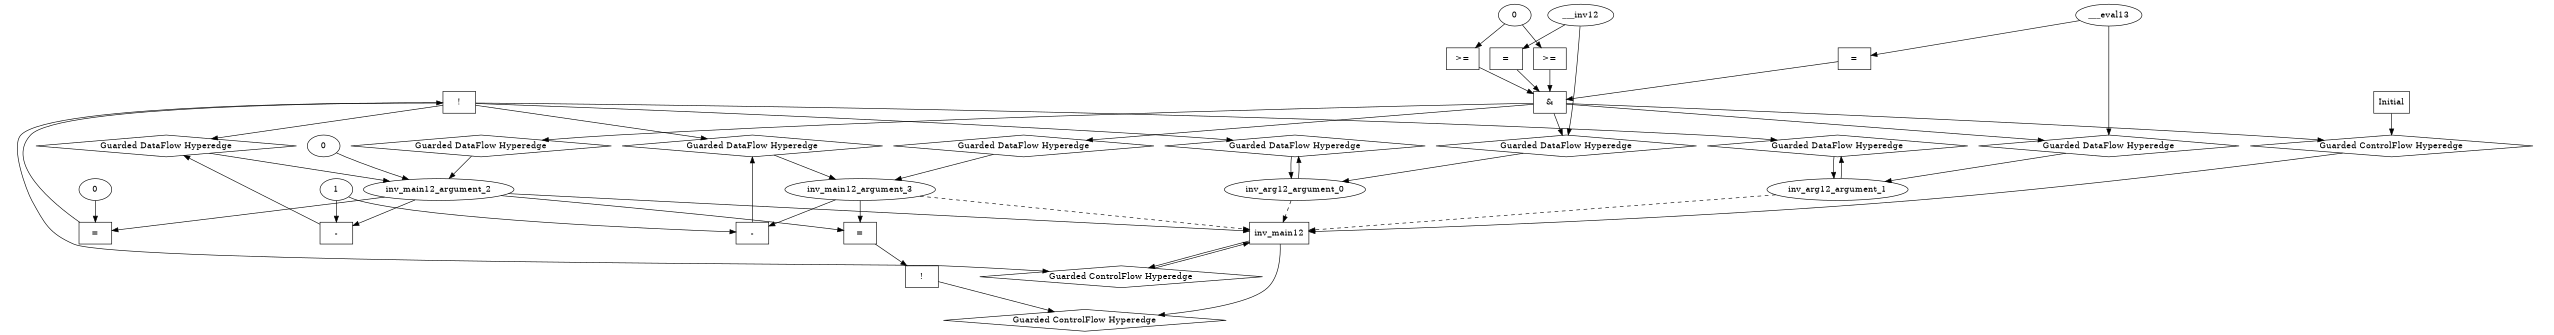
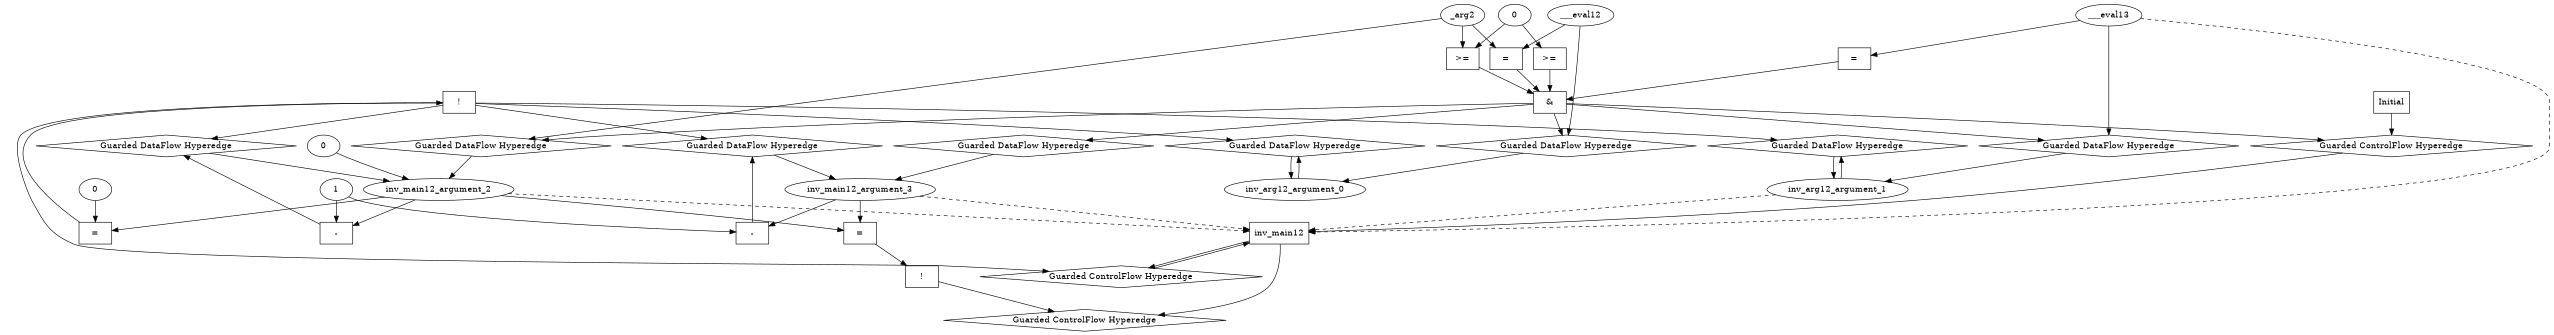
node "_arg2": added
node "___inv12": label "___inv12" -> "___eval12"
edge "inv_arg12_argument_0" -> "inv_main12": now "___eval13" -> "inv_main12"
edge "inv_main12_argument_2" -> "inv_main12": style solid -> dashed
